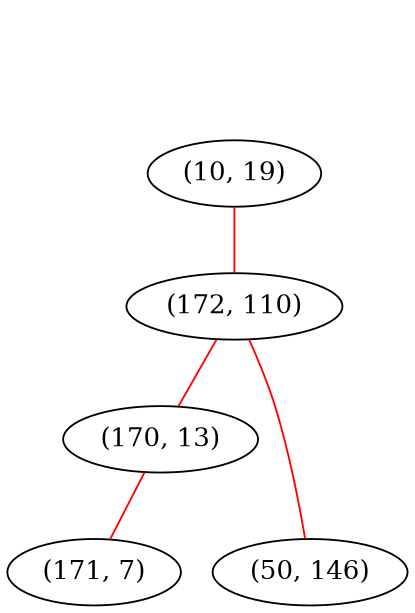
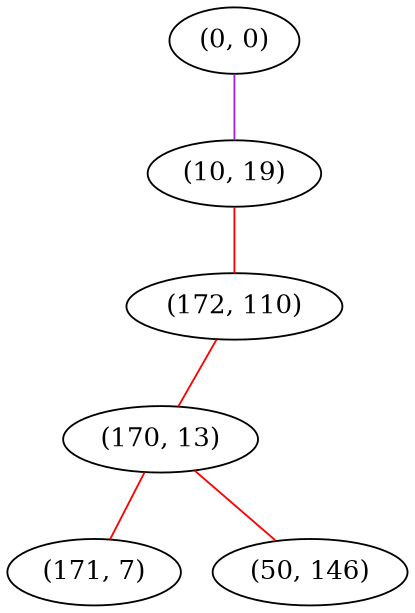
node "(0, 0)": added
edge "(172, 110)" -- "(50, 146)": now "(170, 13)" -- "(50, 146)"
